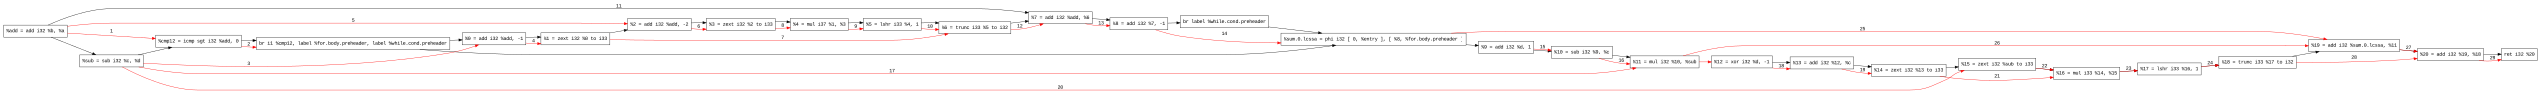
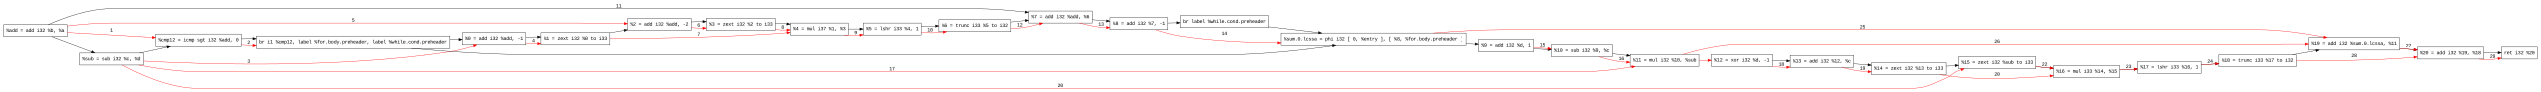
edge "%1 = zext i32 %0 to i33" -> "%6 = trunc i33 %5 to i32": now "%1 = zext i32 %0 to i33" -> "%4 = mul i37 %1, %3"
edge "%14 = zext i32 %13 to i33" -> "%16 = mul i33 %14, %15": label "21" -> "20"
